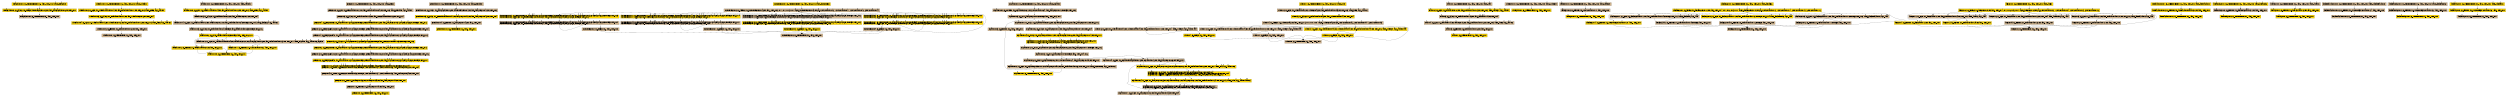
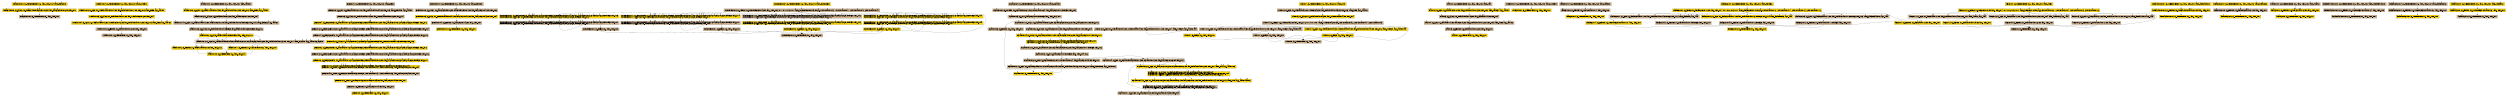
node "incrementEcc_0009: op=BREAK, src=, dest=, next=0000": fillcolor tan -> gold
node "checkECC_0000: op=METHOD_EXIT, src=, dest=, next=0001": fillcolor tan -> gold
